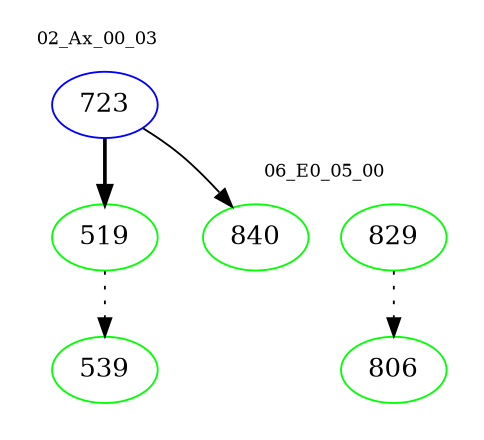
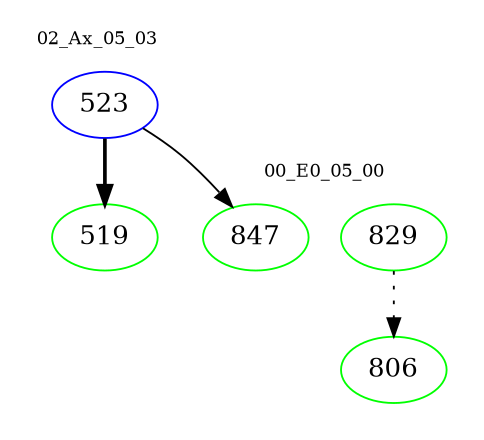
cluster "02_Ax_00_03": label "02_Ax_00_03" -> "02_Ax_05_03"
node "723": label "723" -> "523"
cluster "06_E0_05_00": label "06_E0_05_00" -> "00_E0_05_00"
node "840": label "840" -> "847"
node "539": removed
